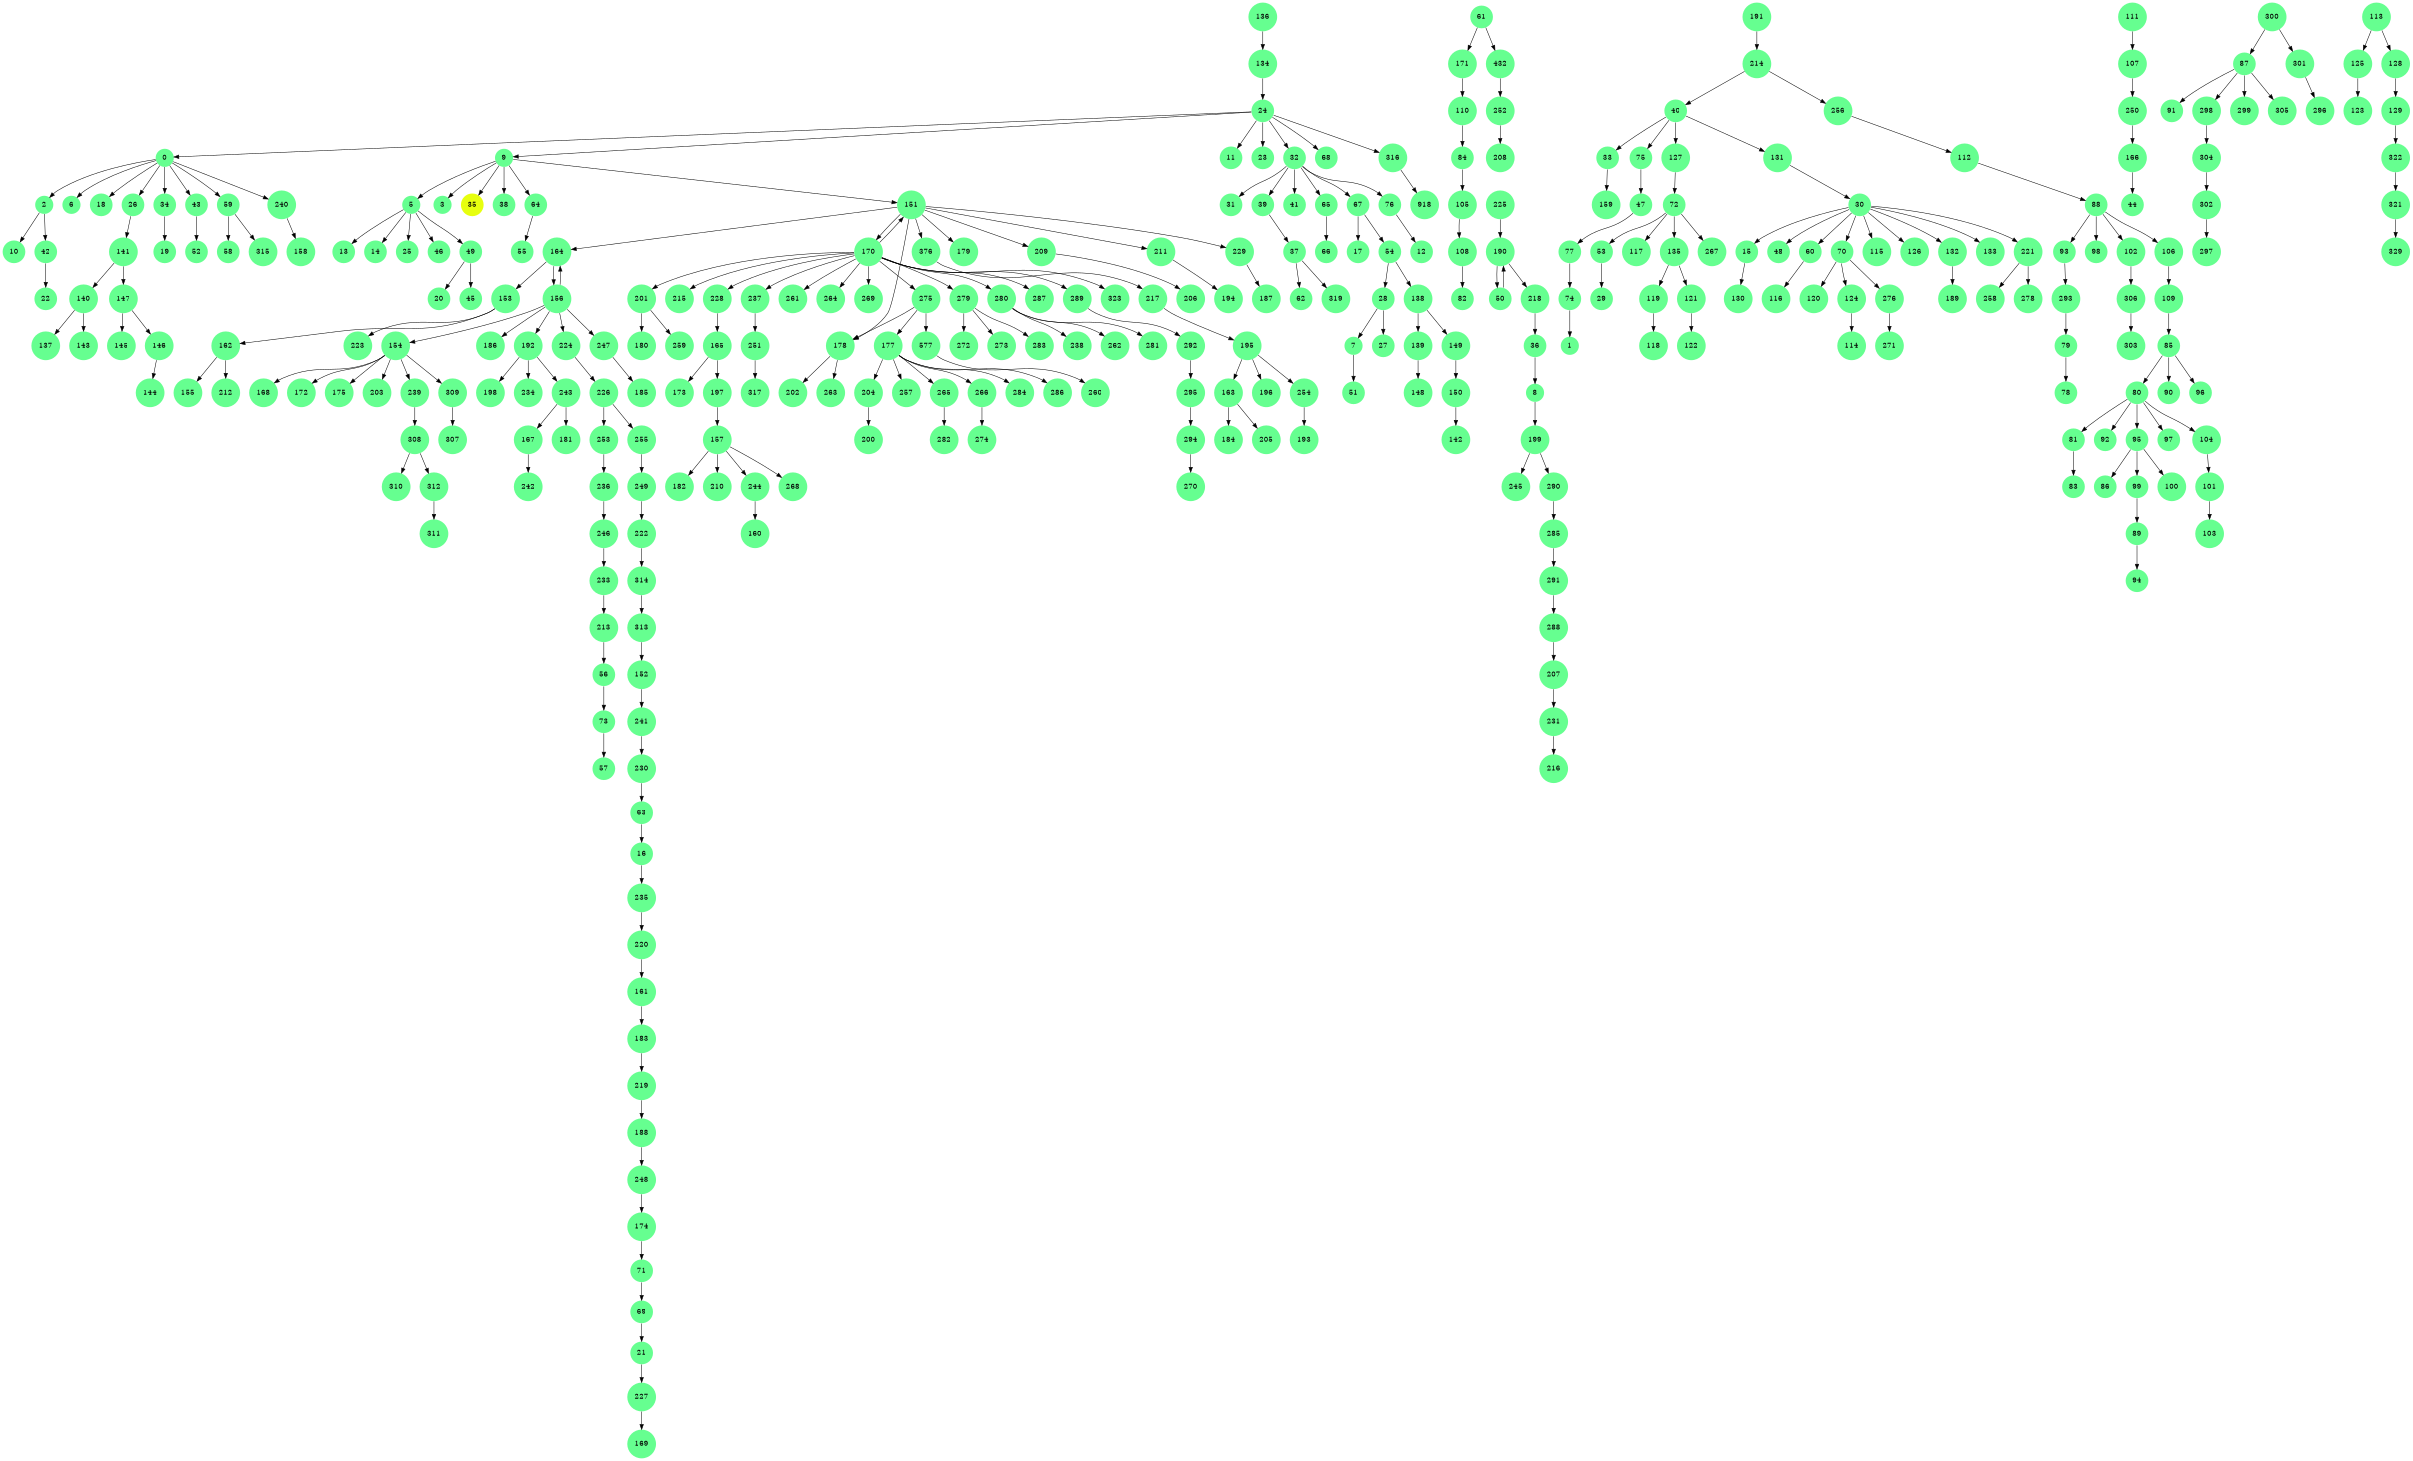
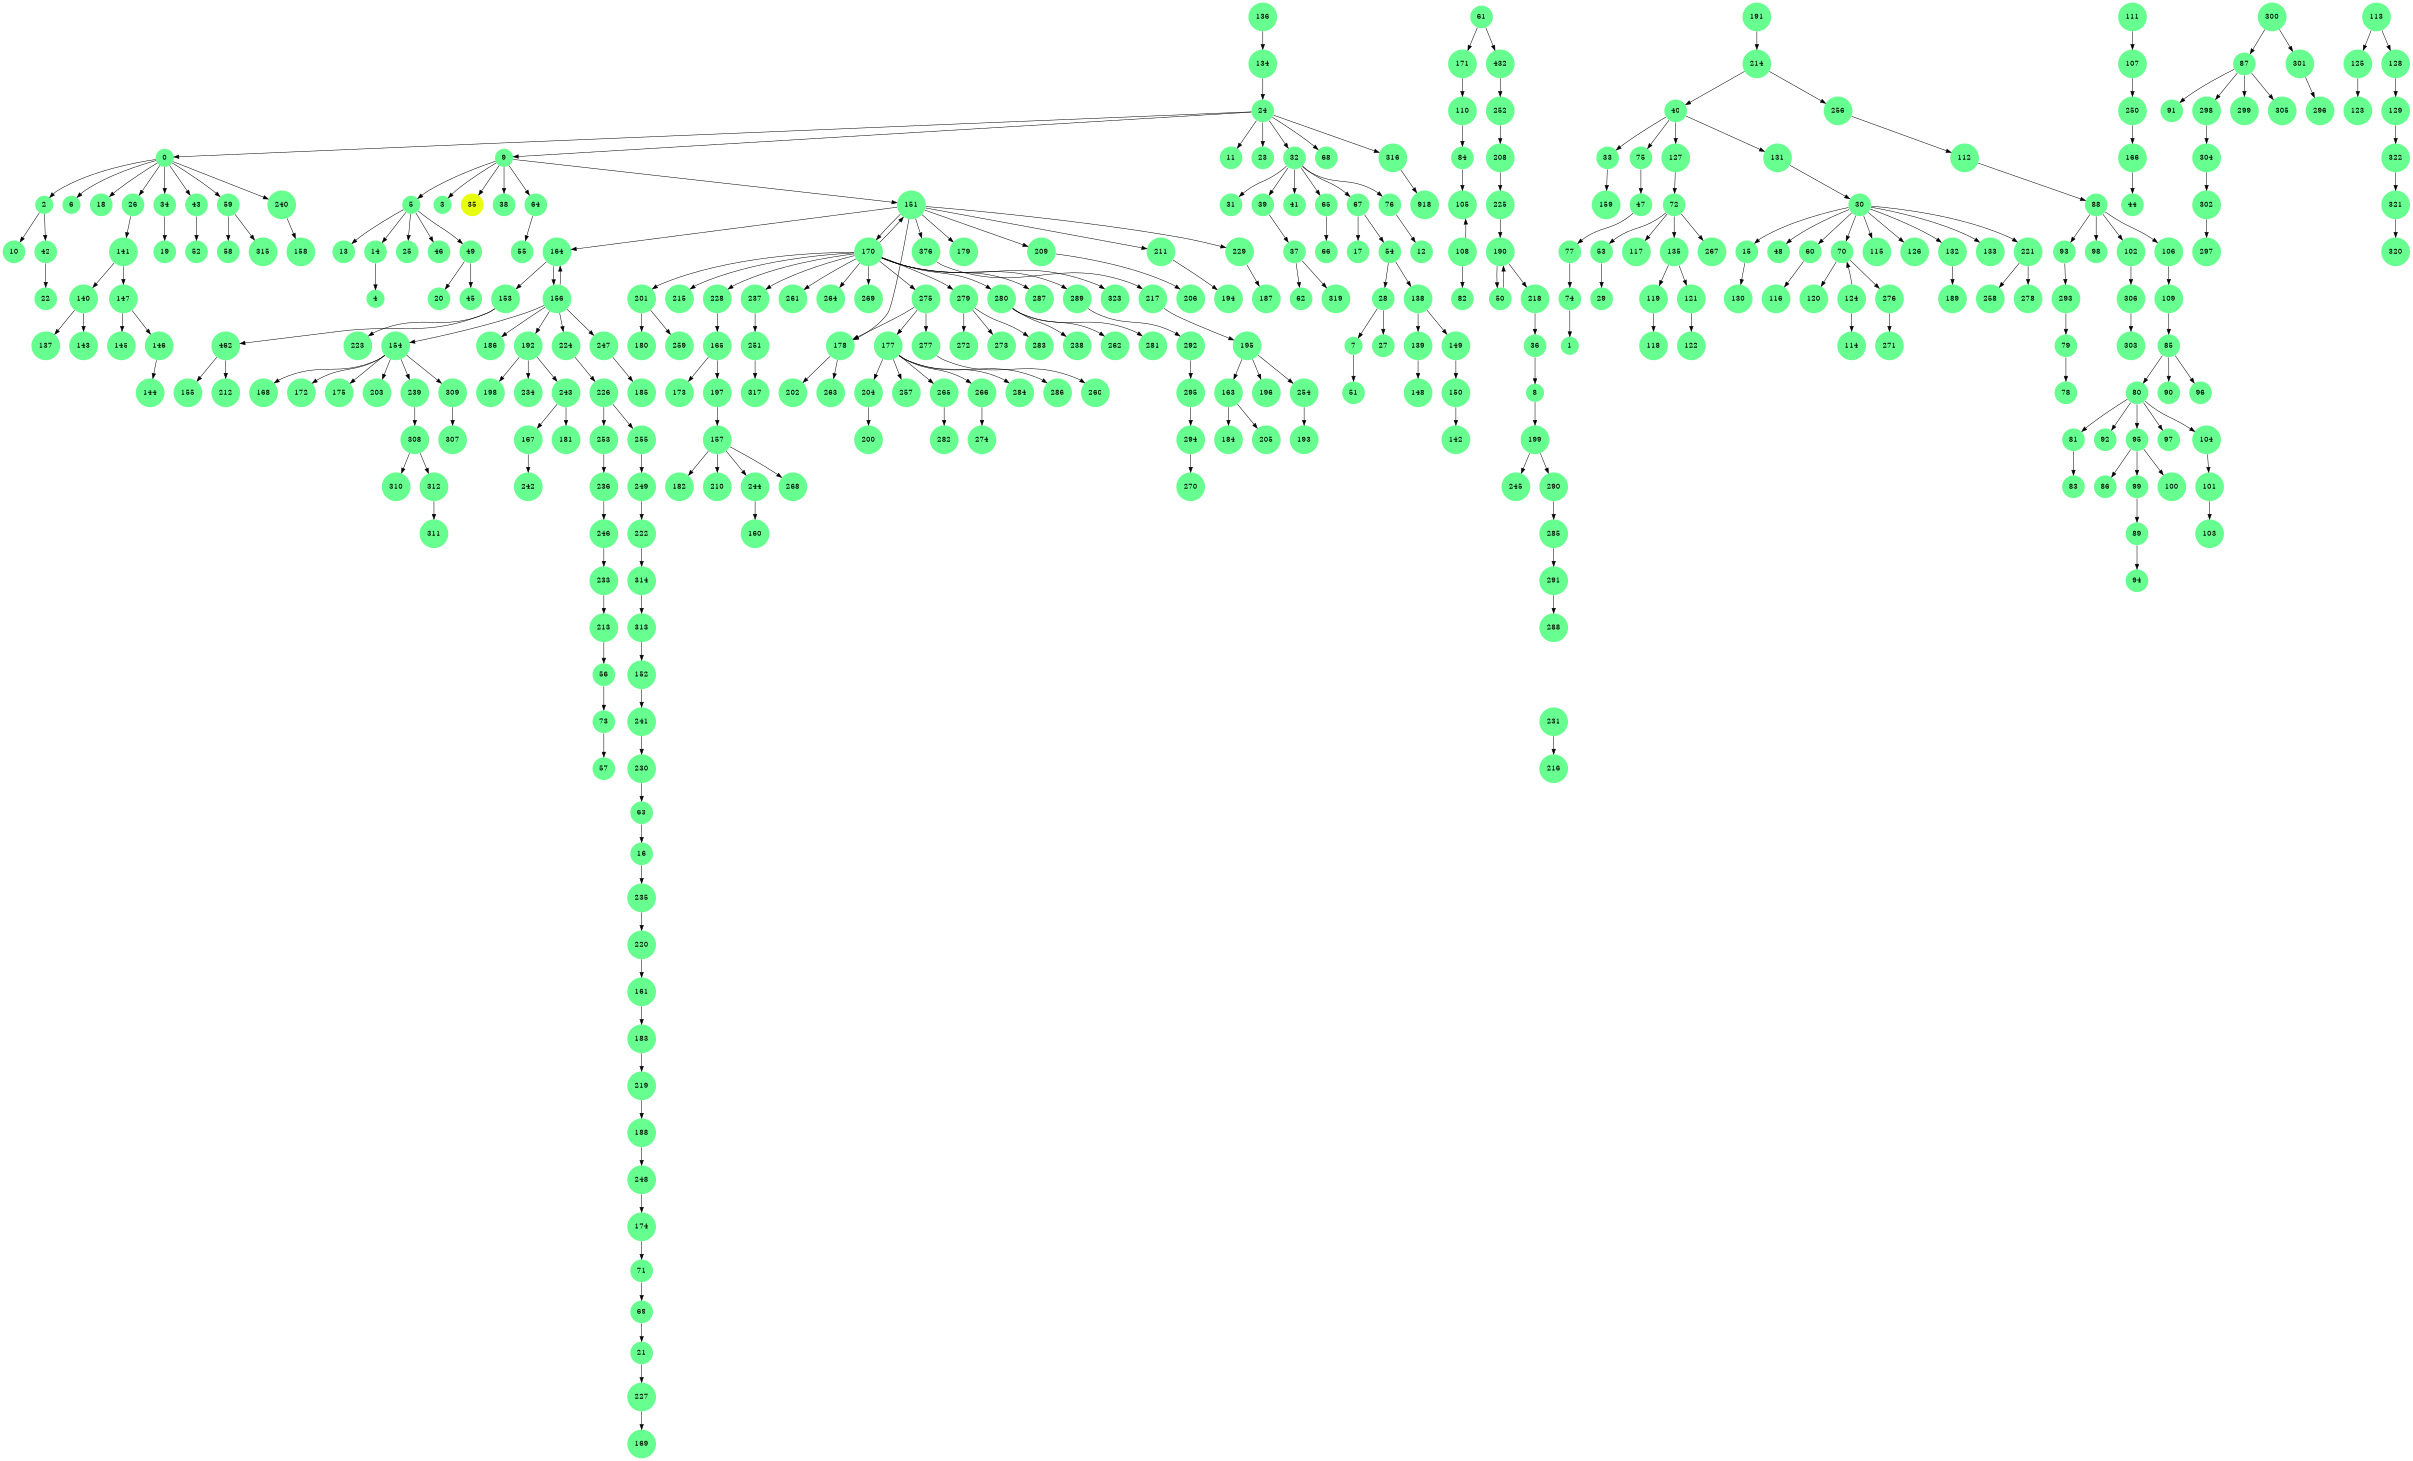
edge "208" -> "225": added
edge "105" -> "108": reversed
node "329": label "329" -> "320"
edge "70" -> "124": reversed
node "4": added
node "162": label "162" -> "462"
node "577": label "577" -> "277"
node "207": removed
